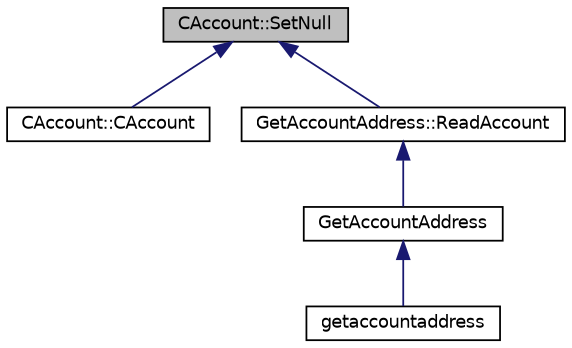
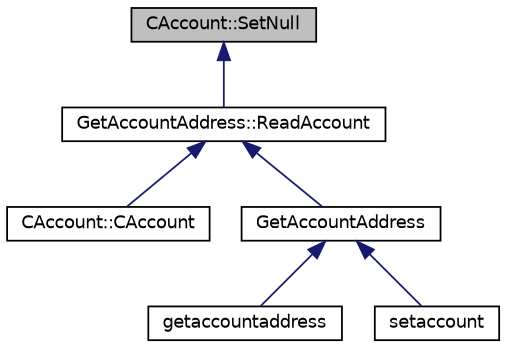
edge "CAccount::CAccount" -> "CAccount::SetNull": now "CAccount::CAccount" -> "GetAccountAddress::ReadAccount"
node "setaccount": added
